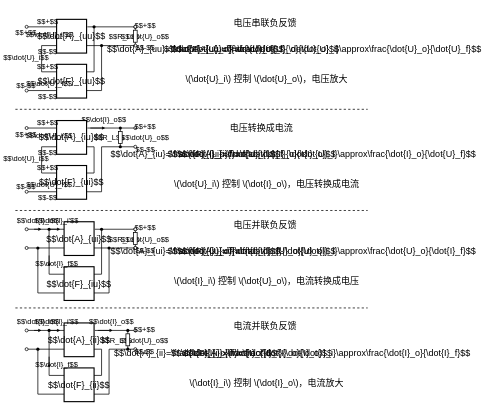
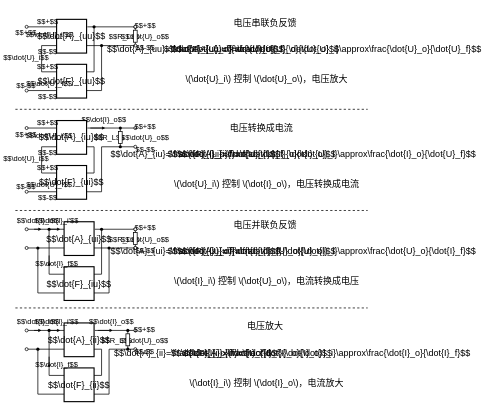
node "电流并联负反馈": label "电流并联负反馈" -> "电压放大"
